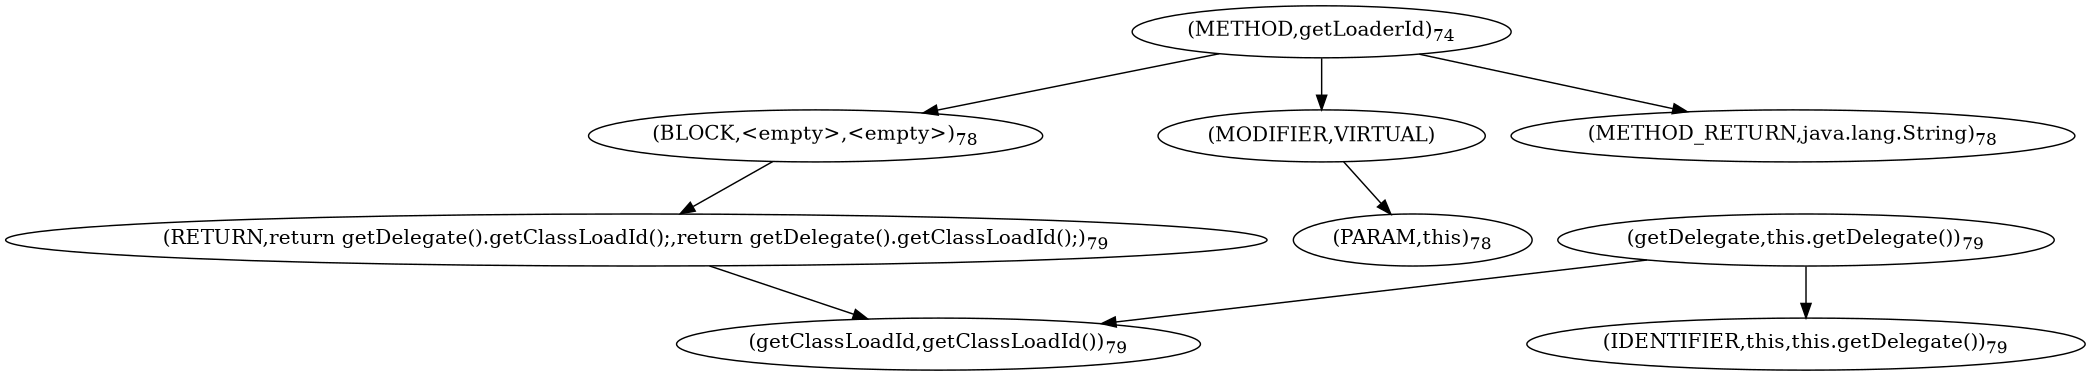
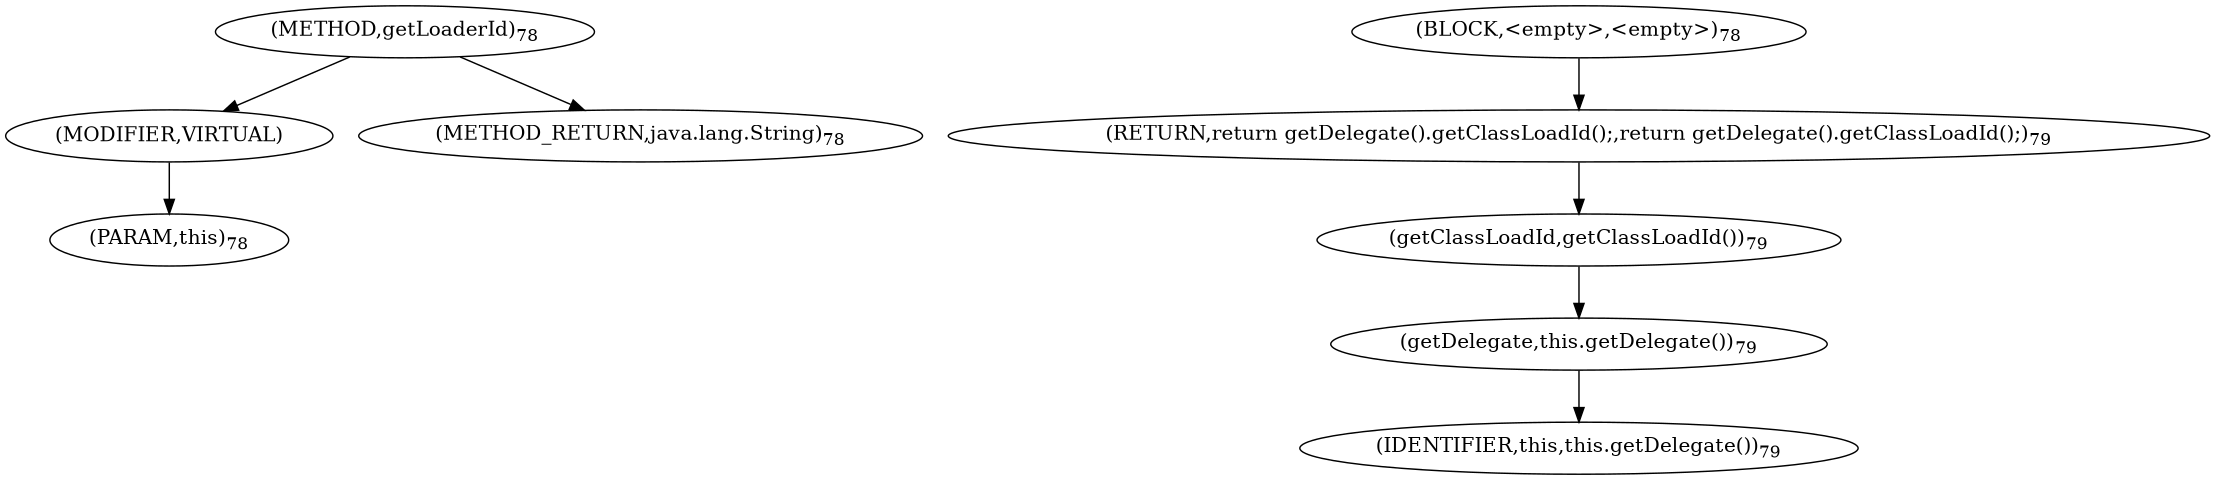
node "(METHOD,getLoaderId)": text "74" -> "78"
edge "(METHOD,getLoaderId)" -> "(BLOCK,<empty>,<empty>)": removed
edge "(getDelegate,this.getDelegate())" -> "(getClassLoadId,getClassLoadId())": reversed
